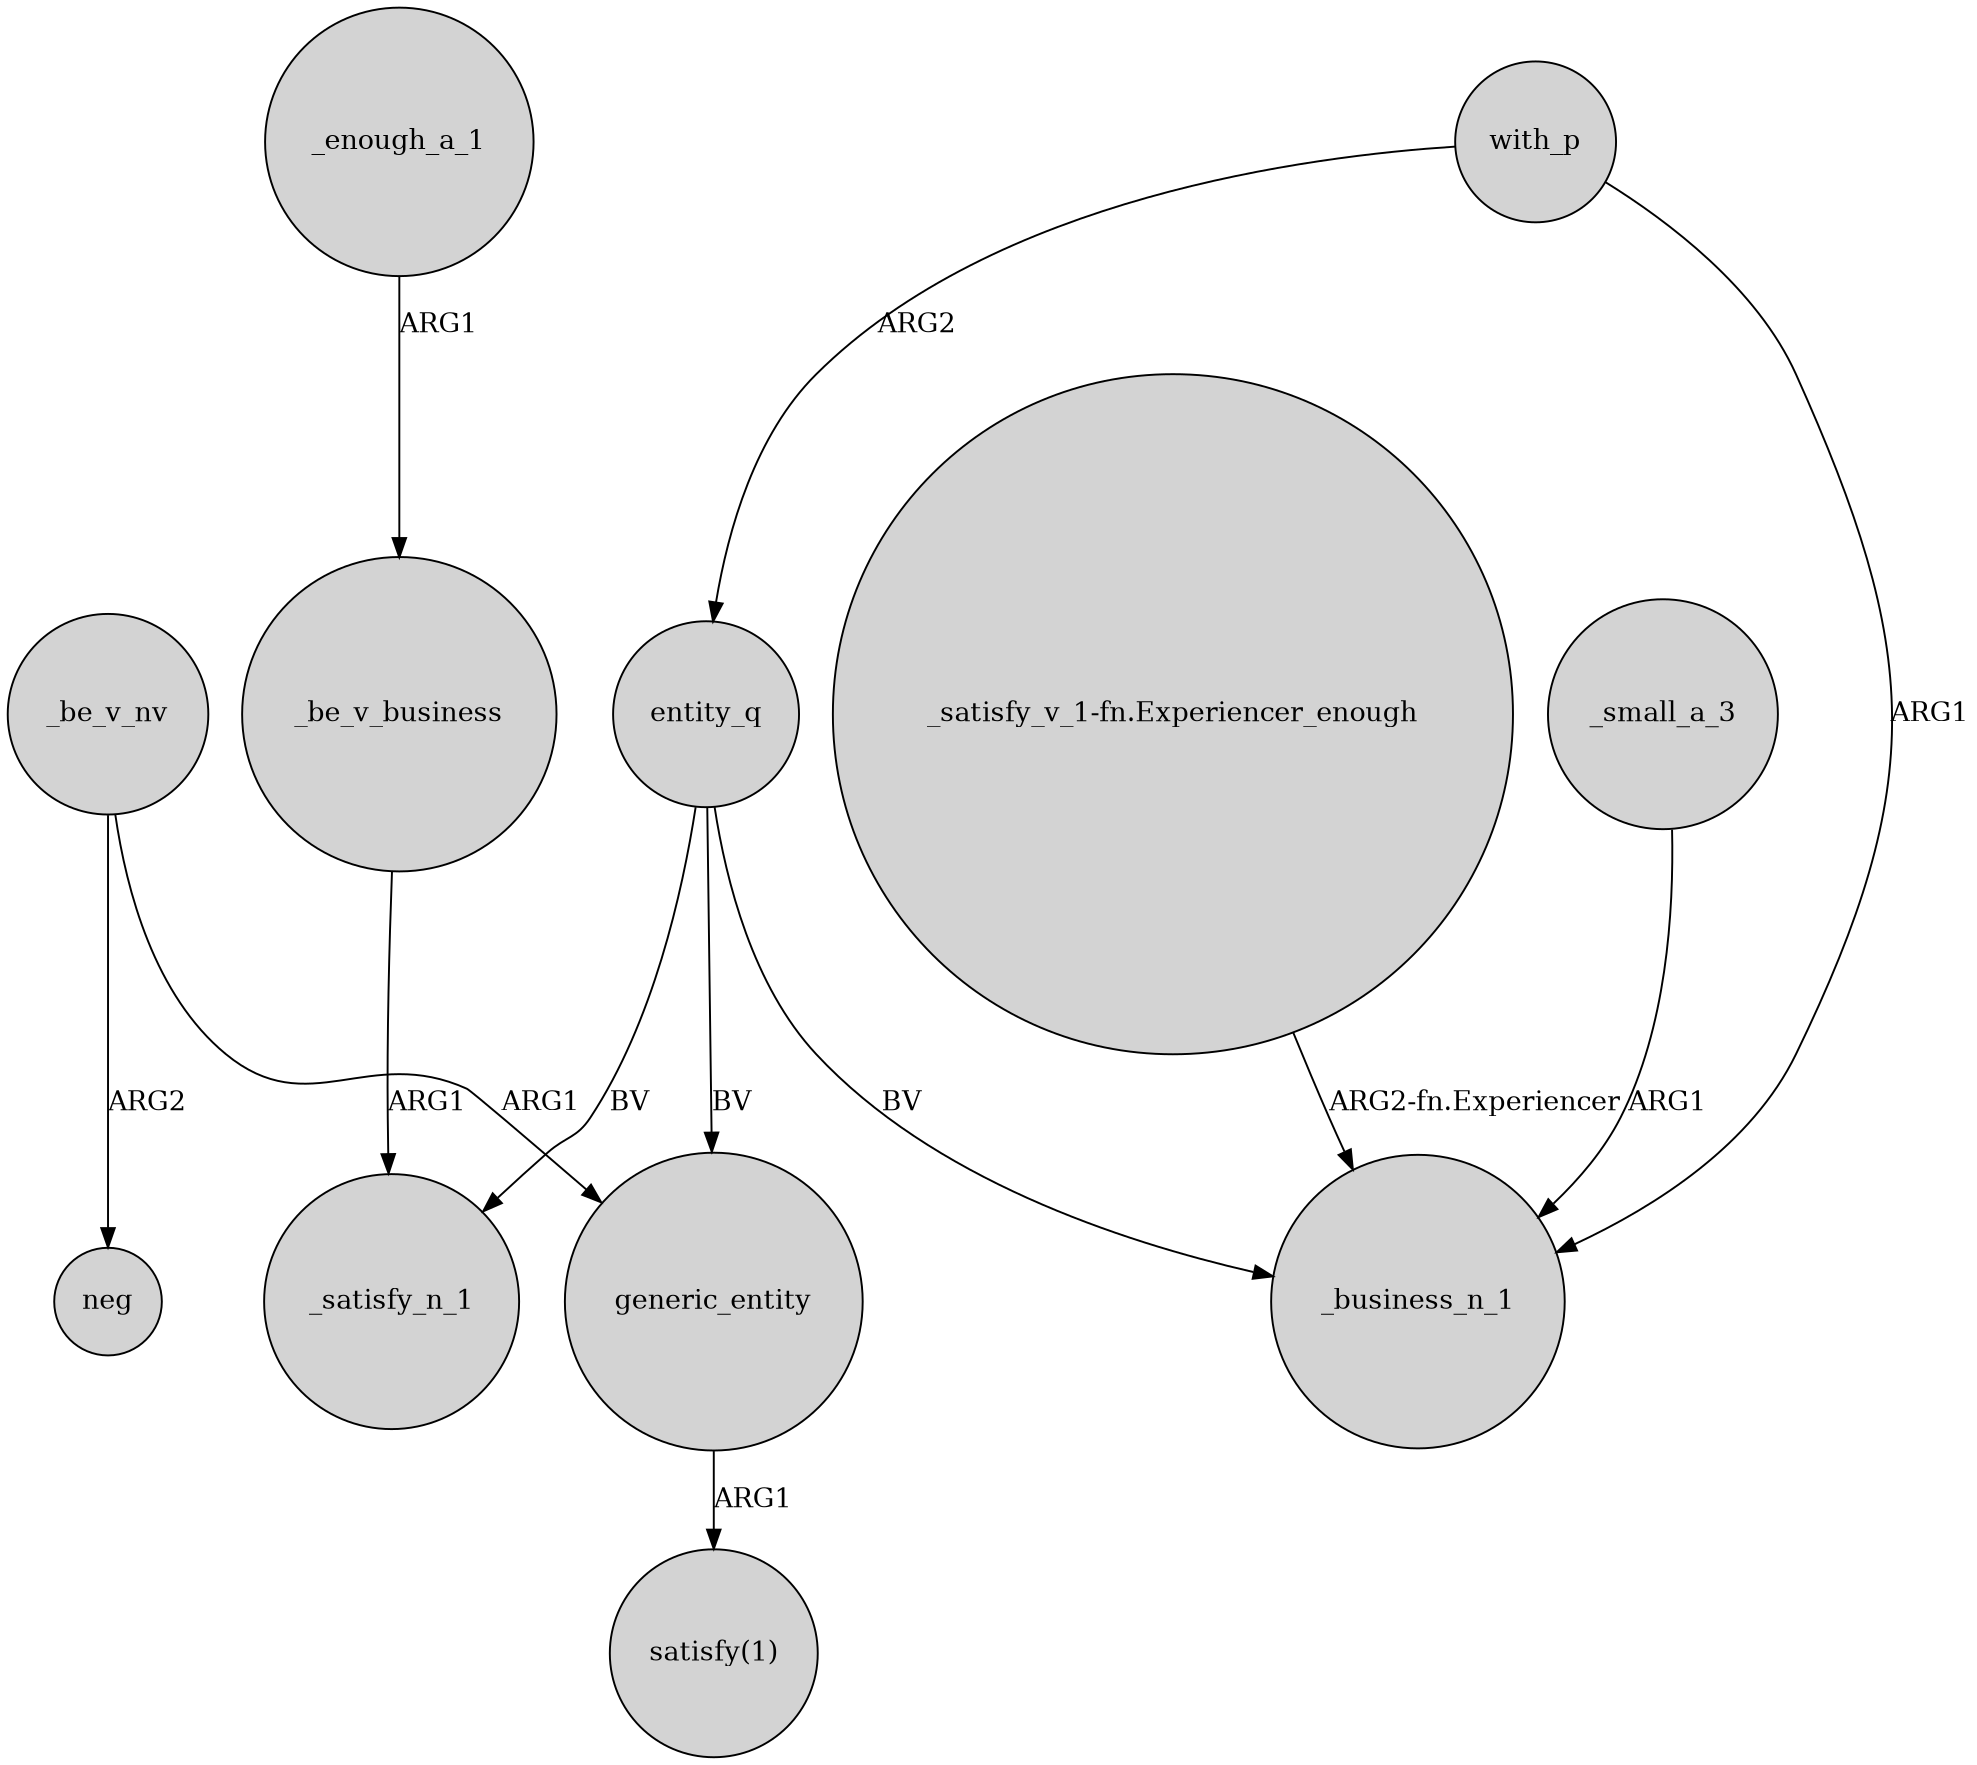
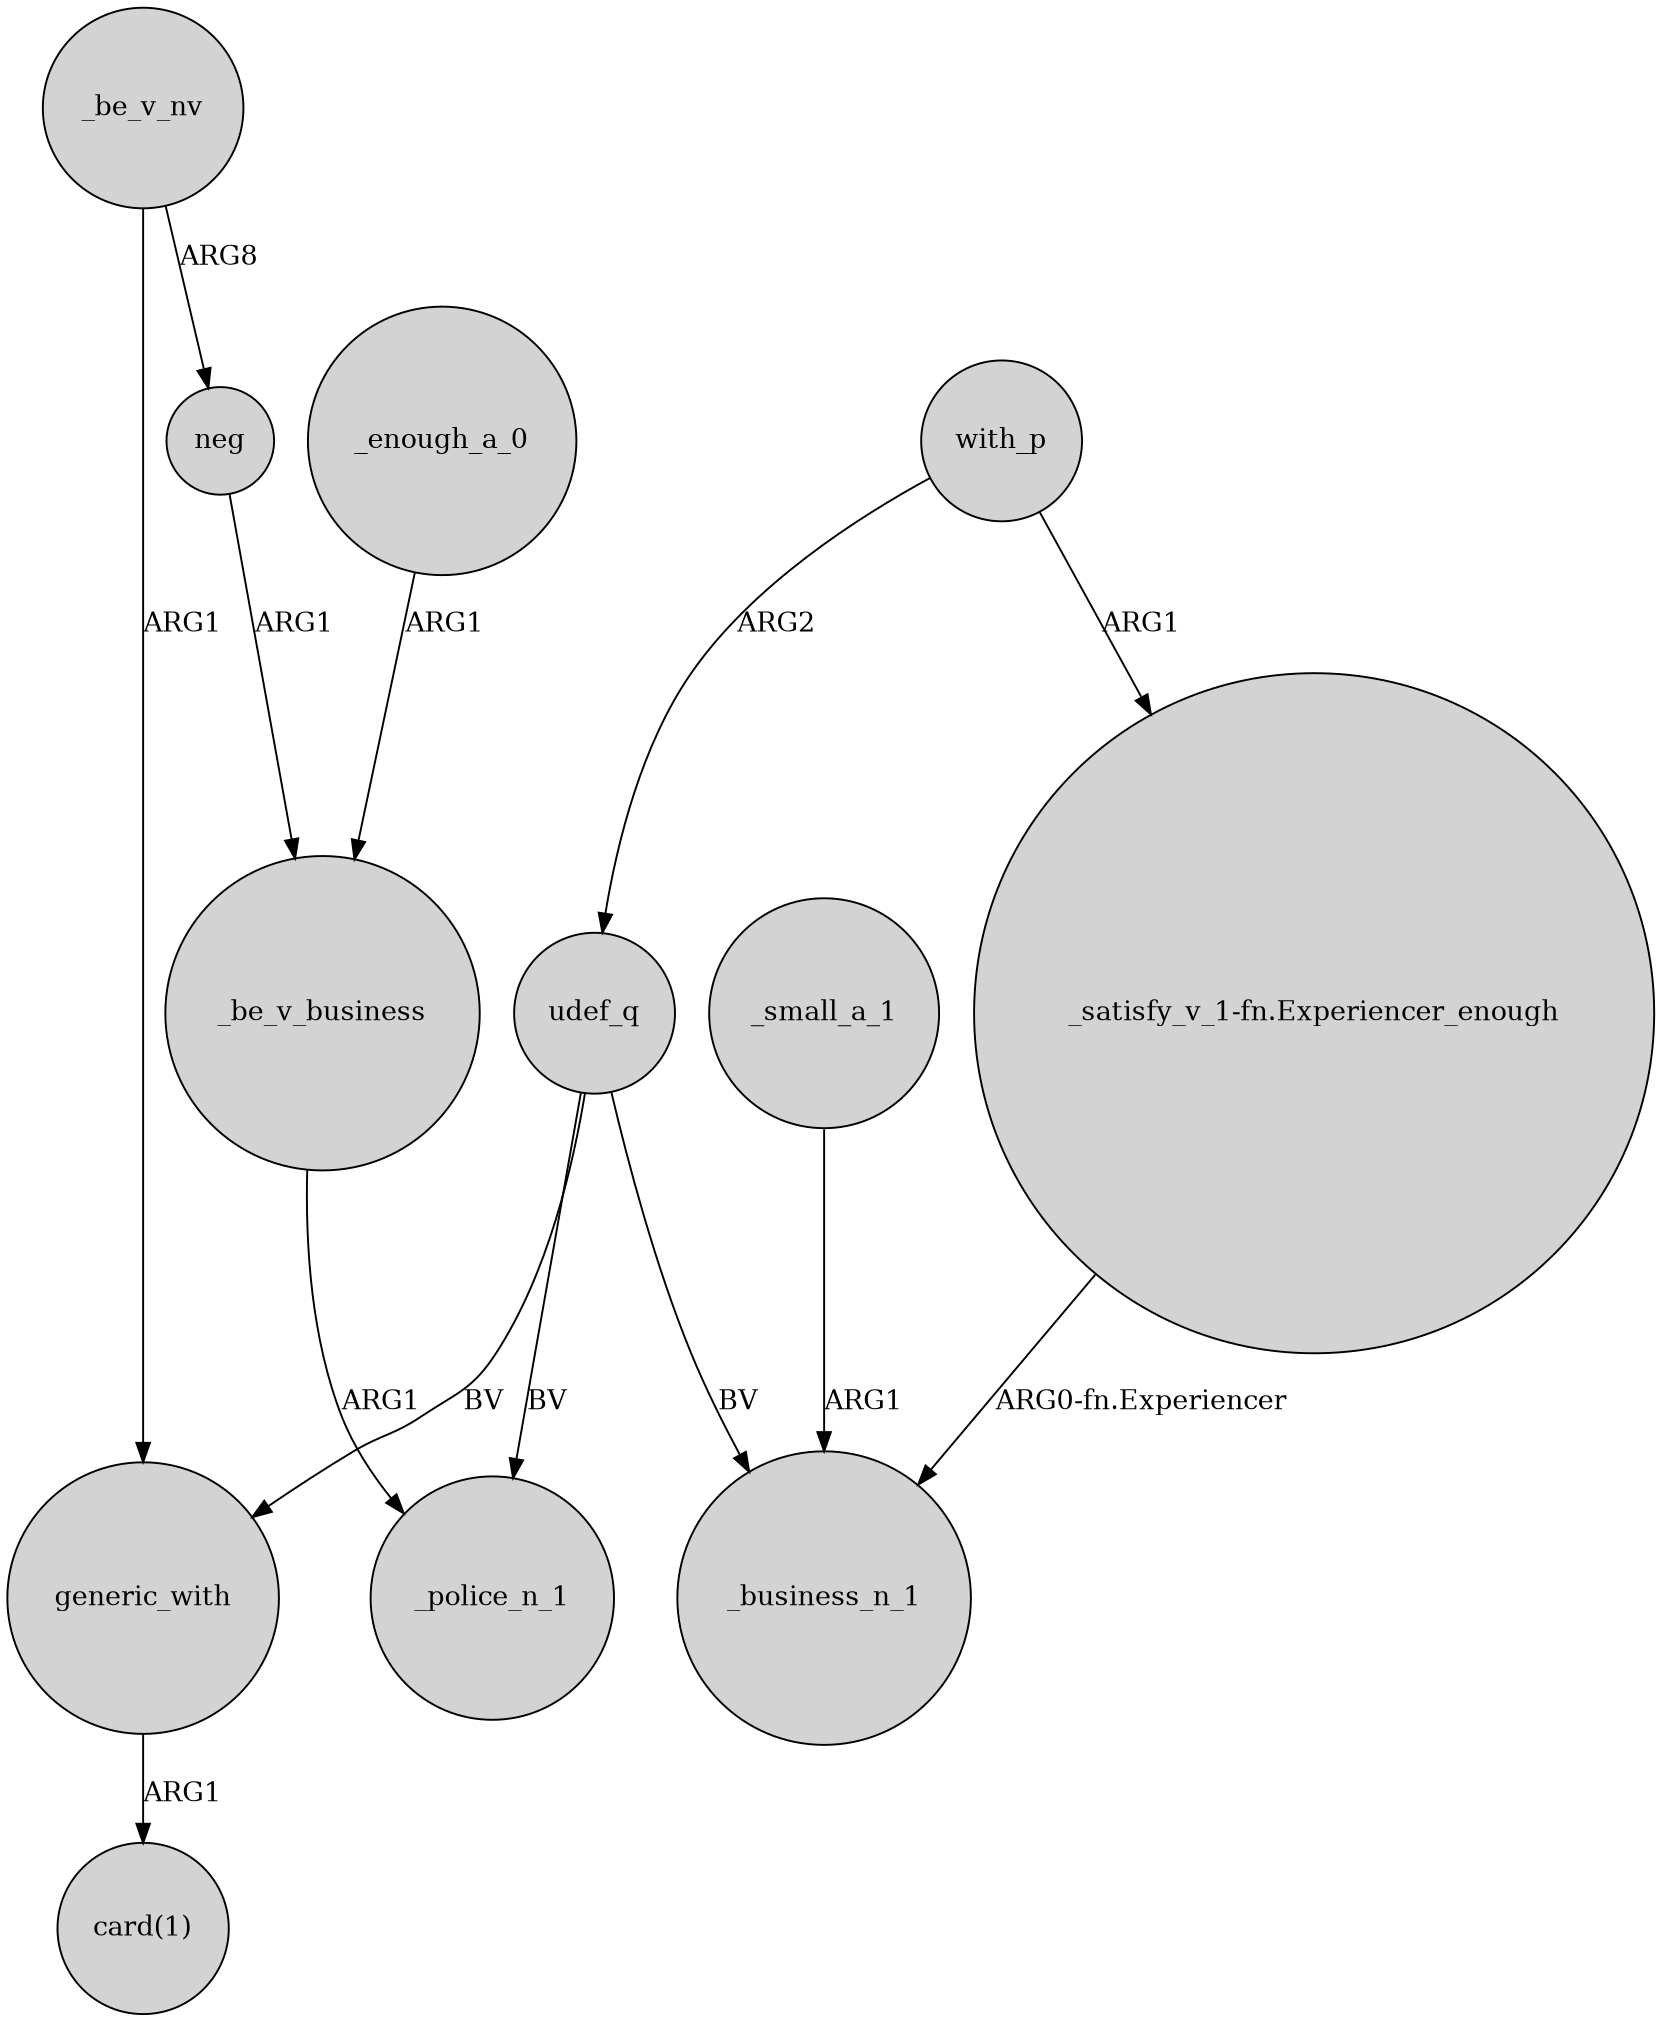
node "_enough_a_1": label "_enough_a_1" -> "_enough_a_0"
edge "neg" -> "_be_v_business": added, label "ARG1"
node "entity_q": label "entity_q" -> "udef_q"
node "_small_a_3": label "_small_a_3" -> "_small_a_1"
edge "with_p" -> "_business_n_1": now "with_p" -> "_satisfy_v_1-fn.Experiencer_enough"
edge "_be_v_nv" -> "neg": label "ARG2" -> "ARG8"
edge "_satisfy_v_1-fn.Experiencer_enough" -> "_business_n_1": label "ARG2-fn.Experiencer" -> "ARG0-fn.Experiencer"
node "_satisfy_n_1": label "_satisfy_n_1" -> "_police_n_1"
node "generic_entity": label "generic_entity" -> "generic_with"
node "satisfy(1)": label "satisfy(1)" -> "card(1)"
